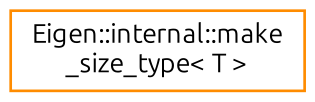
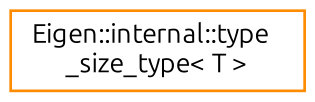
node "Eigen::internal::make _size_type< T >": label "Eigen::internal::make _size_type< T >" -> "Eigen::internal::type _size_type< T >"
